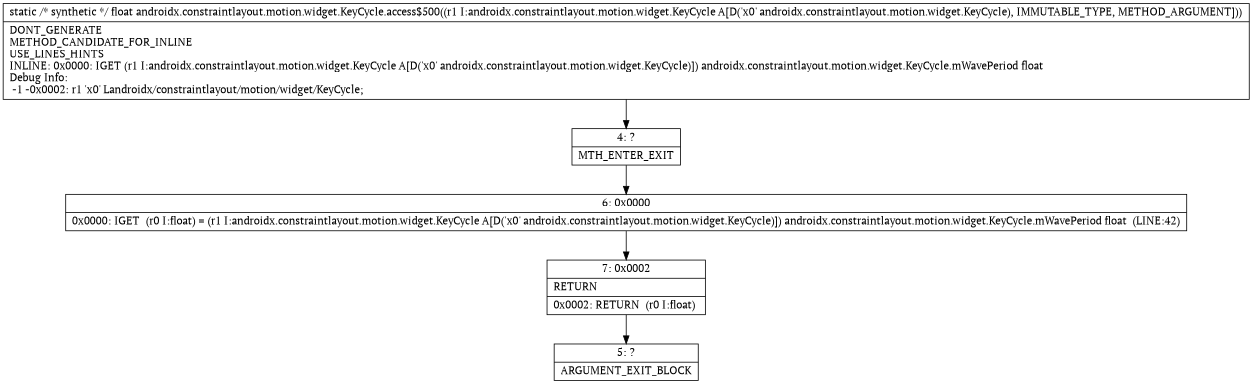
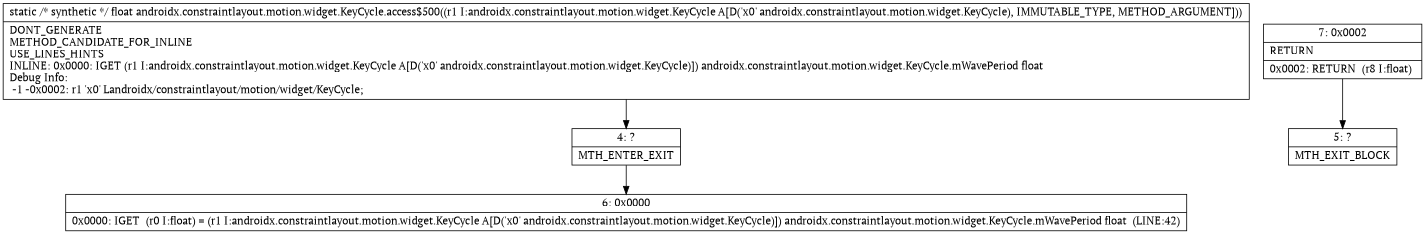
edge "6: 0x0000" -> "7: 0x0002": removed
node "7: 0x0002": text "0x0002: RETURN  (r0 I:float)" -> "0x0002: RETURN  (r8 I:float)"
node "5: ?": text "ARGUMENT_EXIT_BLOCK" -> "MTH_EXIT_BLOCK"
